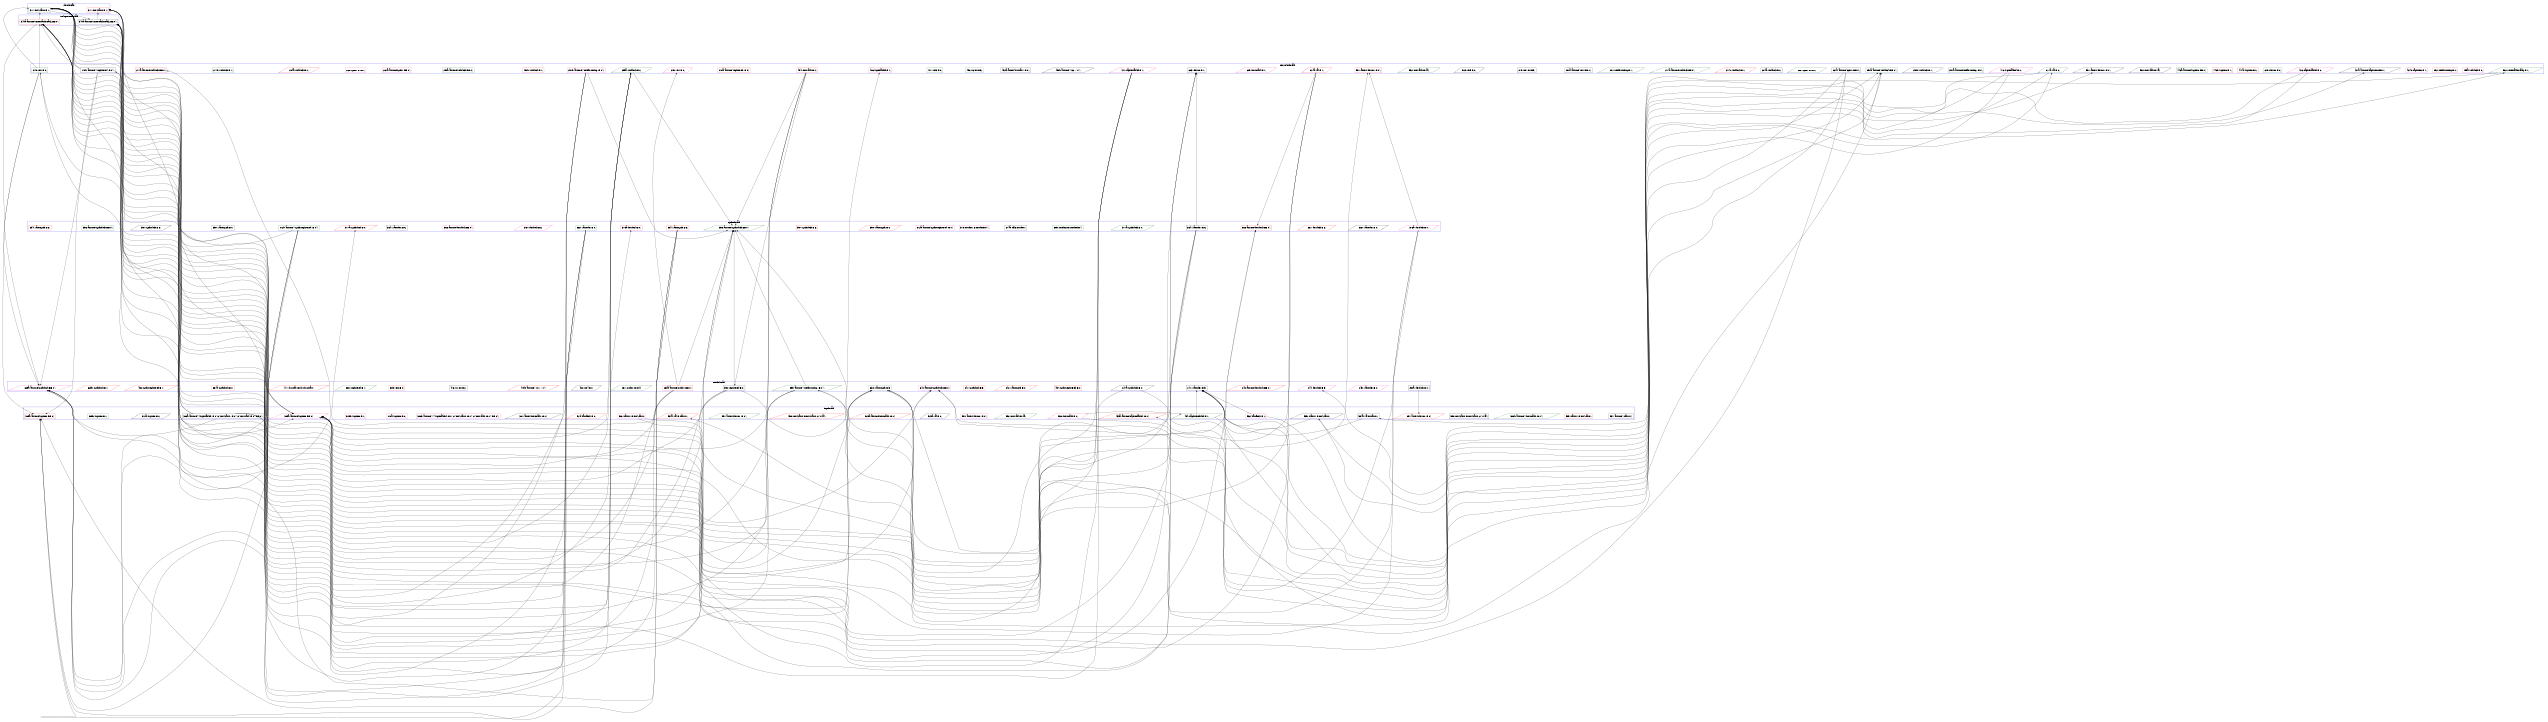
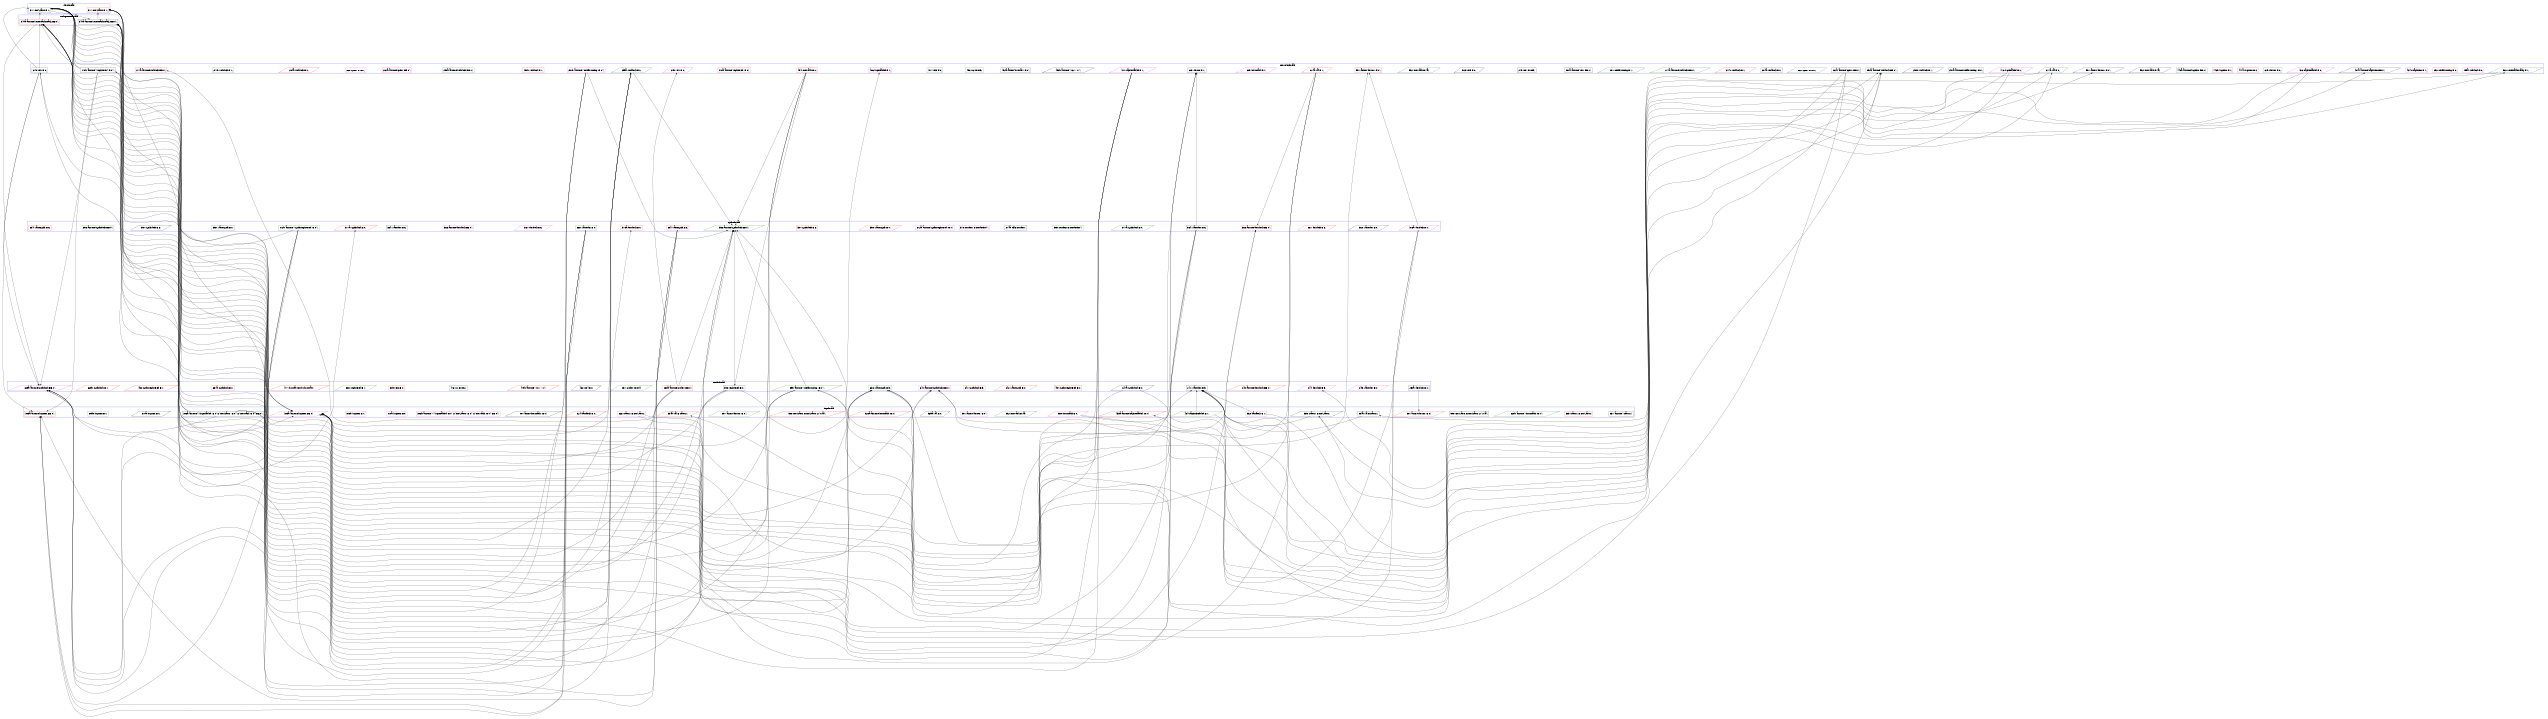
edge "530: intr_mask = 0;" -> "434: napi_scheduled = 1;": now "530: intr_mask = 0;" -> "241: want_dev = 5;"
